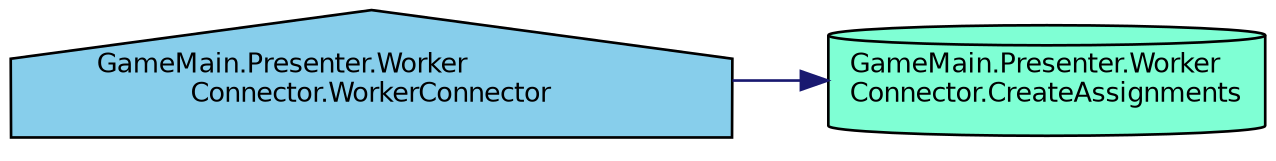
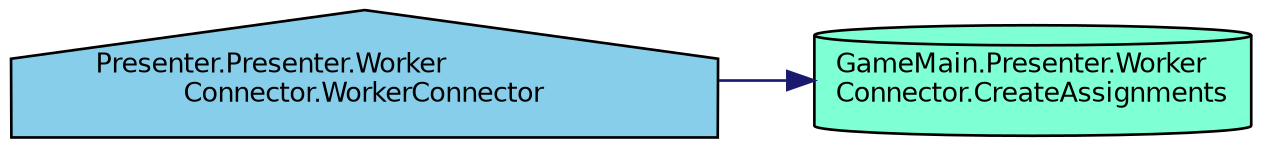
node "GameMain.Presenter.Worker Connector.WorkerConnector": label "GameMain.Presenter.Worker Connector.WorkerConnector" -> "Presenter.Presenter.Worker Connector.WorkerConnector"
